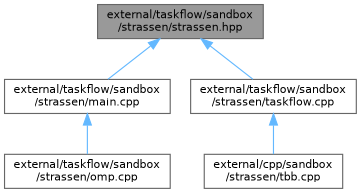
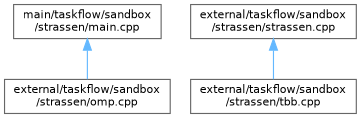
node "external/taskflow/sandbox /strassen/strassen.hpp": removed
node "external/taskflow/sandbox /strassen/main.cpp": label "external/taskflow/sandbox /strassen/main.cpp" -> "main/taskflow/sandbox /strassen/main.cpp"
node "external/taskflow/sandbox /strassen/taskflow.cpp": label "external/taskflow/sandbox /strassen/taskflow.cpp" -> "external/taskflow/sandbox /strassen/strassen.cpp"
node "external/cpp/sandbox /strassen/tbb.cpp": label "external/cpp/sandbox /strassen/tbb.cpp" -> "external/taskflow/sandbox /strassen/tbb.cpp"
